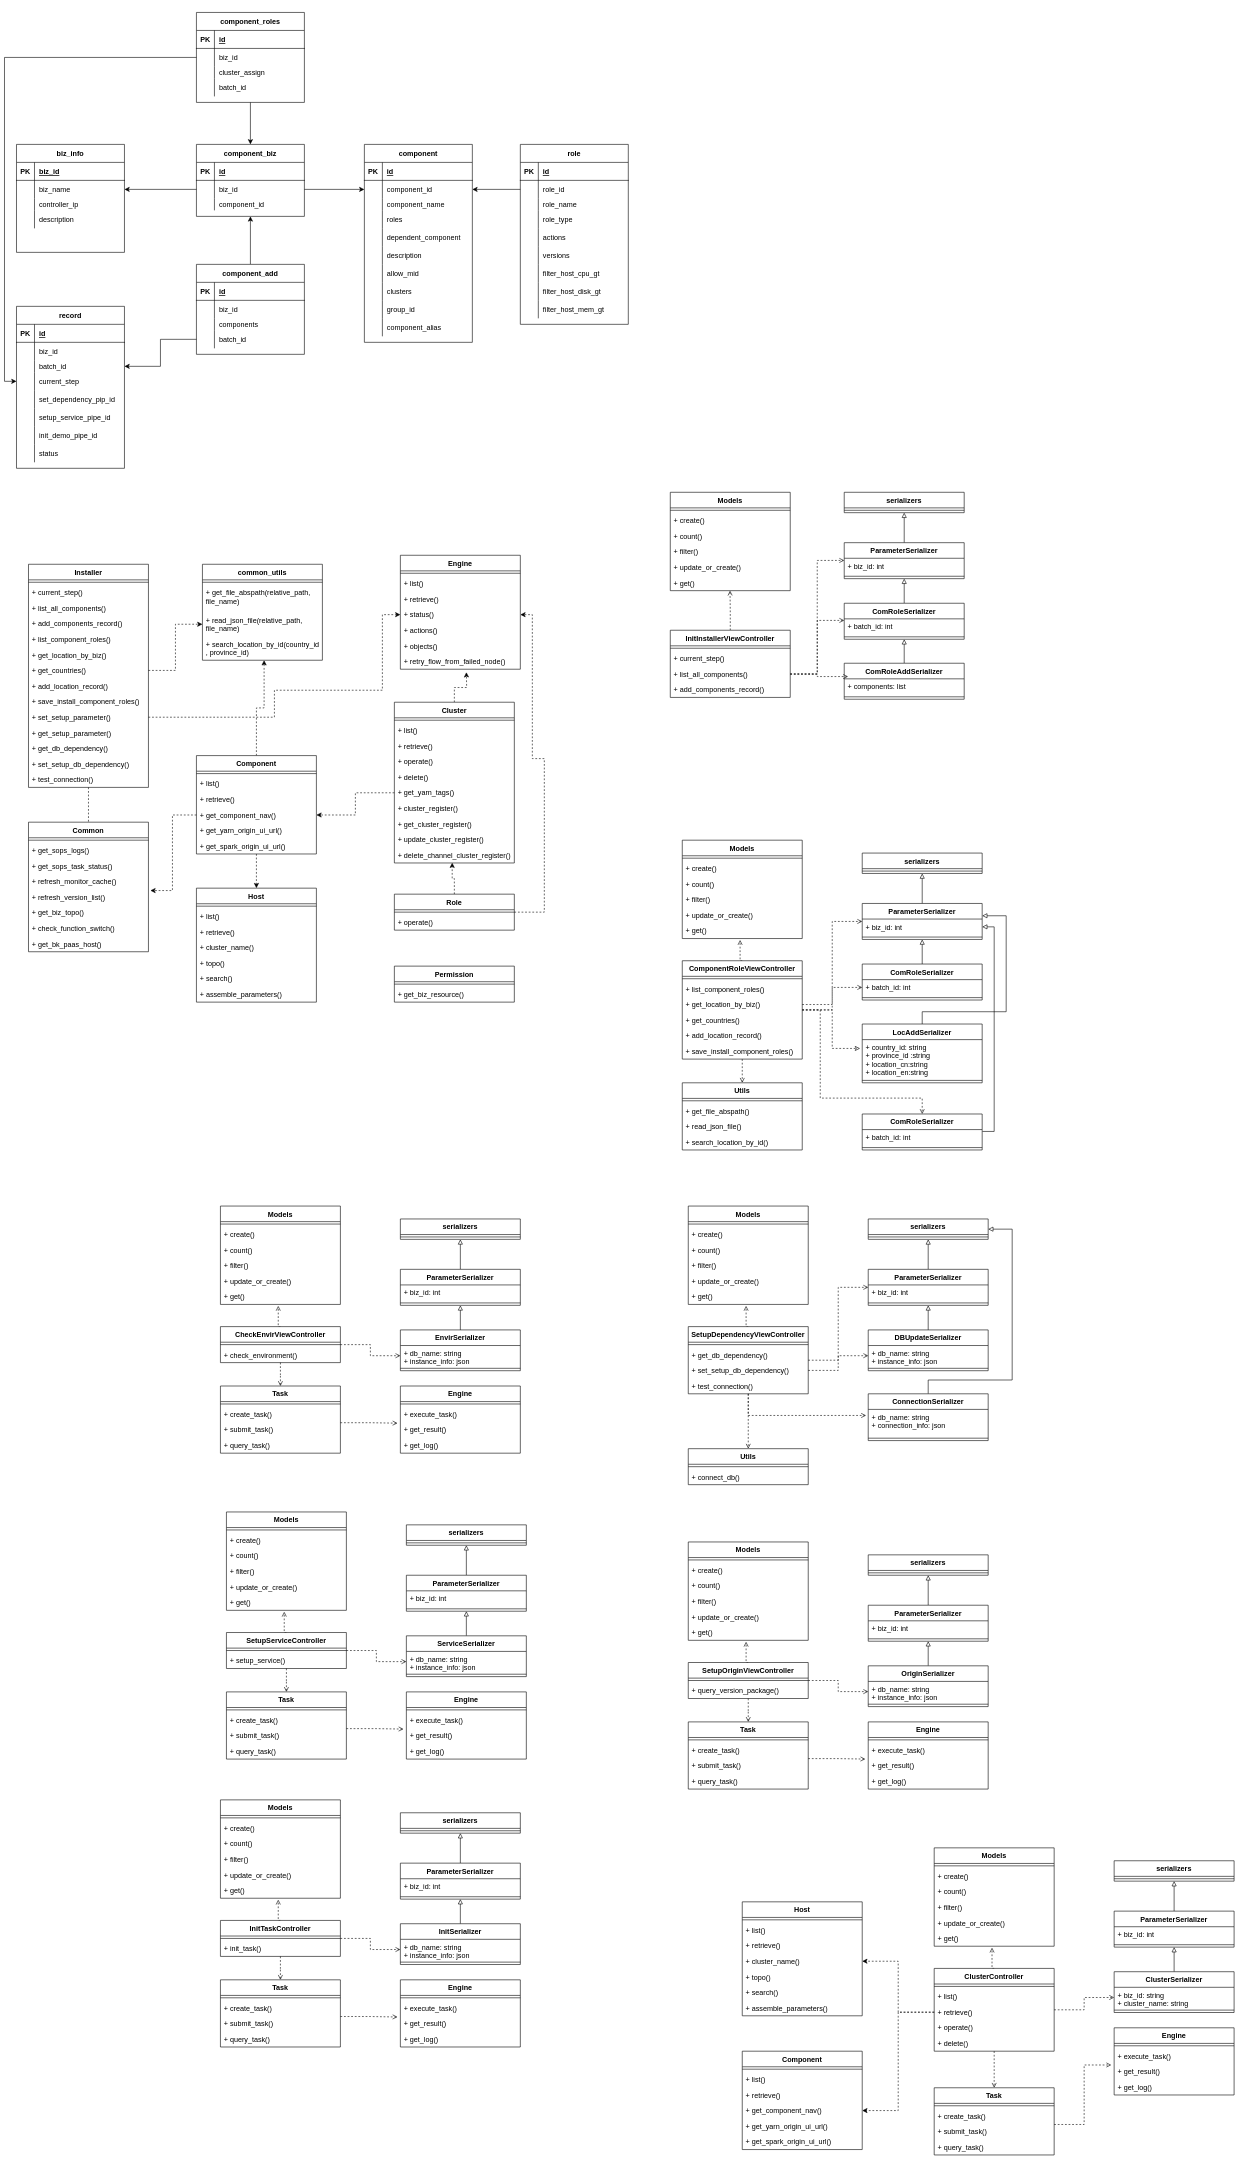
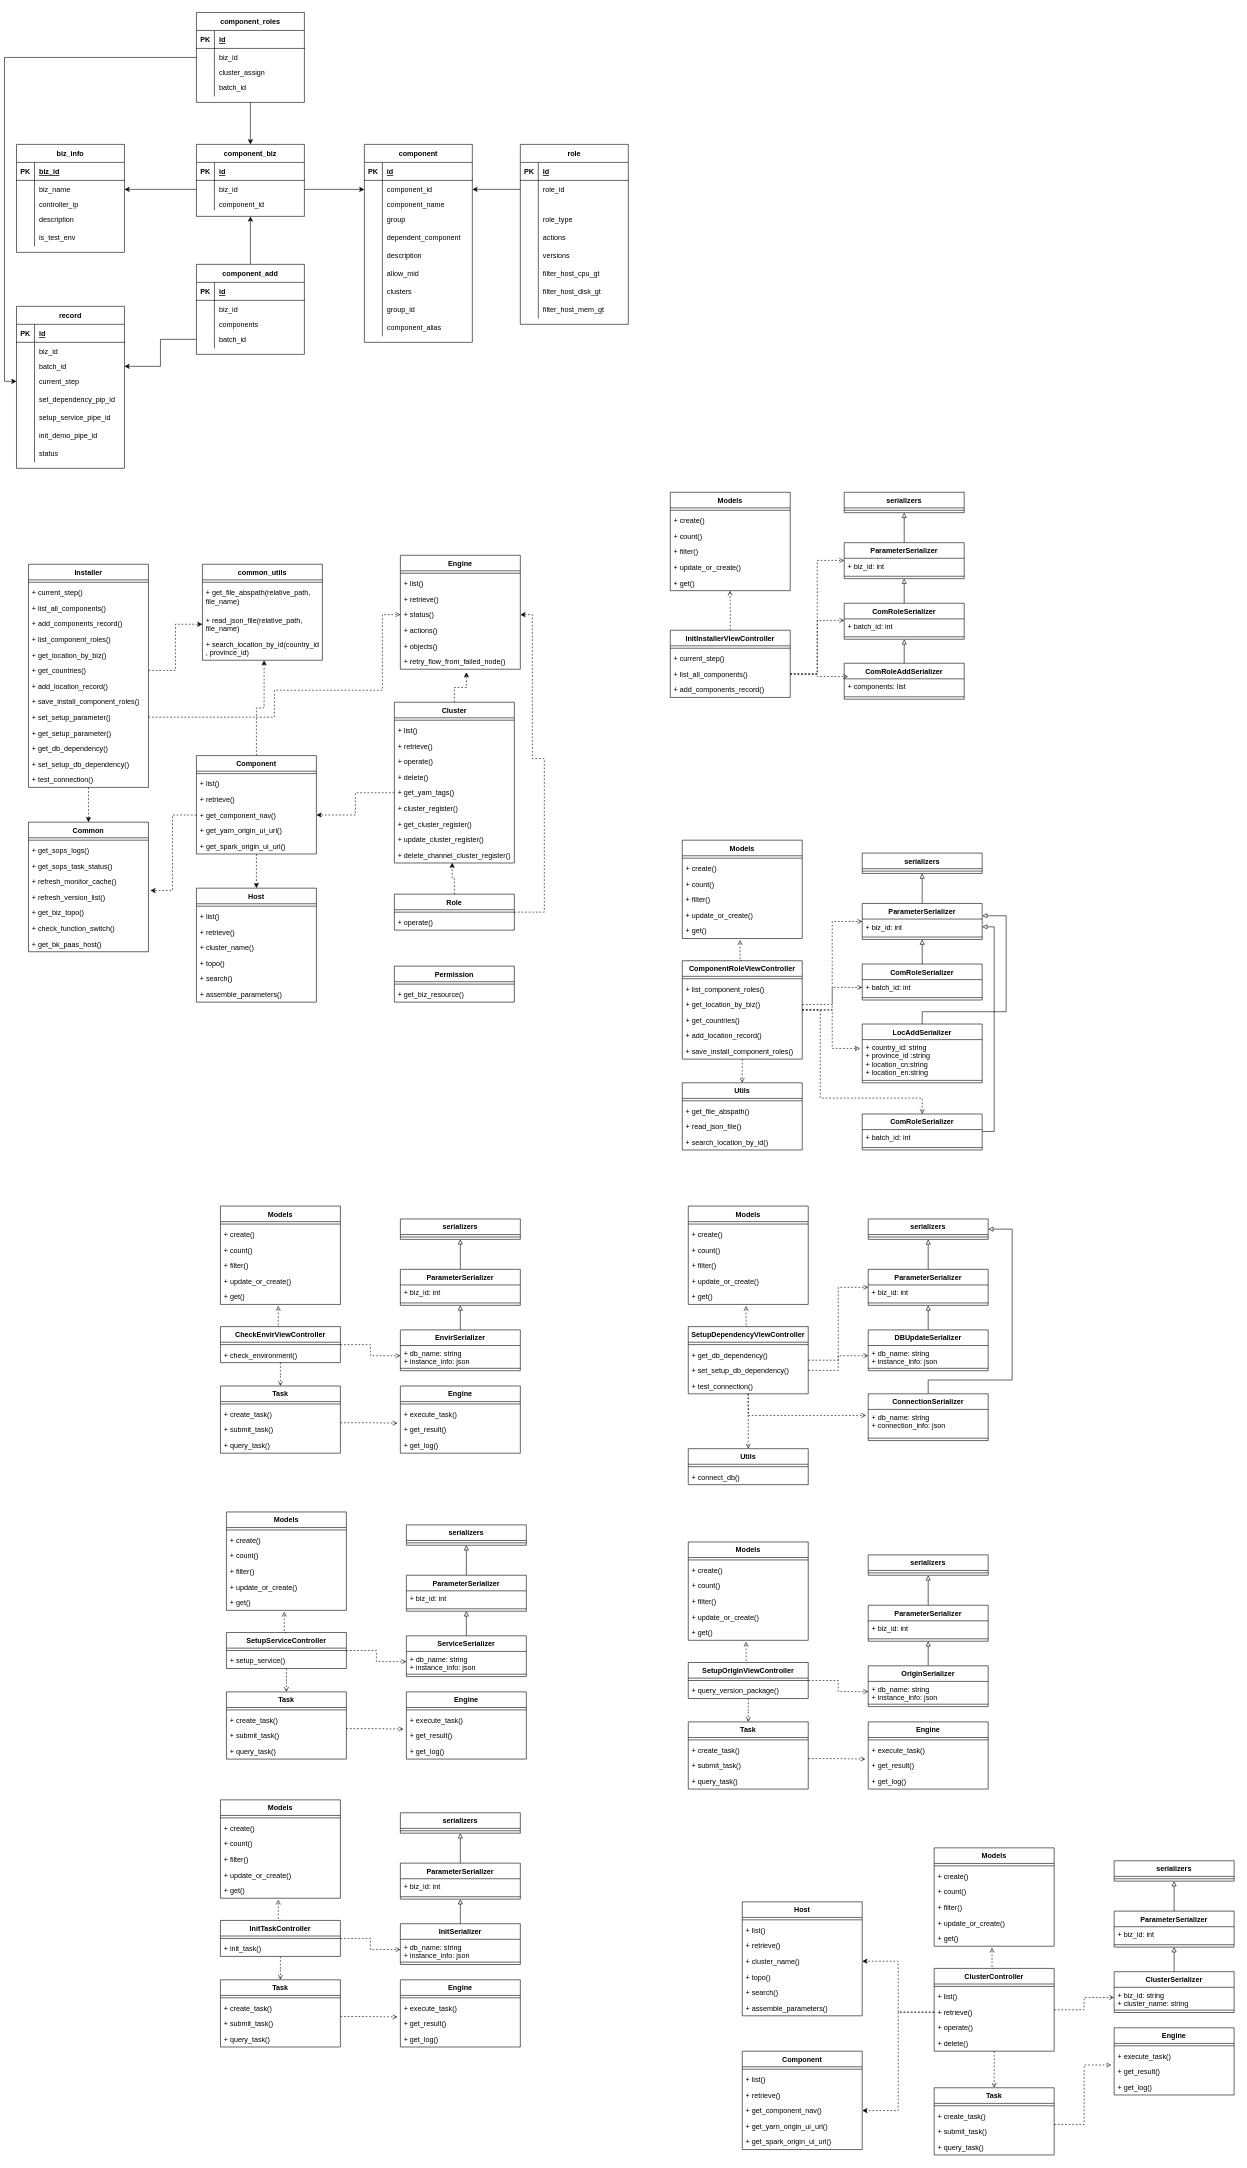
node "role_name": removed
node "roles": label "roles" -> "group"
node "is_test_env": added
edge "+ set_setup_parameter()" -> "+ status()": arrowhead classic -> open
edge "Installer" -- "Common": arrowhead none -> classic
